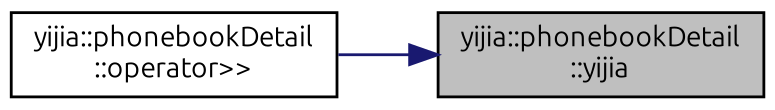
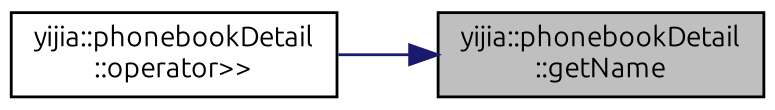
node "yijia::phonebookDetail ::yijia": label "yijia::phonebookDetail ::yijia" -> "yijia::phonebookDetail ::getName"
